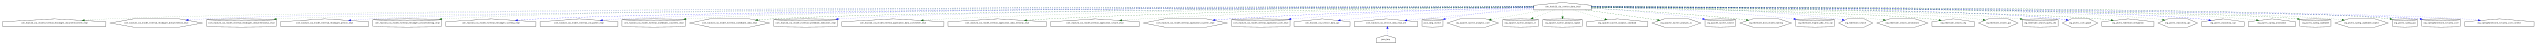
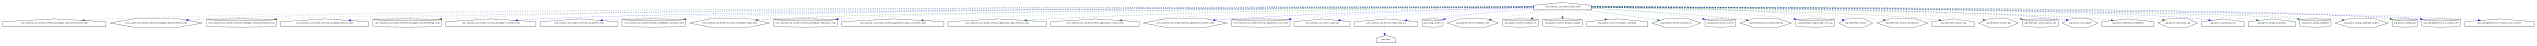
node "com_hack23_cia_model_external_riksdagen_dokumentlista_impl": label "com_hack23_cia_model_external_riksdagen_dokumentlista_impl" -> "com_spi23_cia_model_external_riksdagen_dokumentlista_impl"
edge "java_lang" -> "com_hack23_cia_service_data_impl_util": reversed
